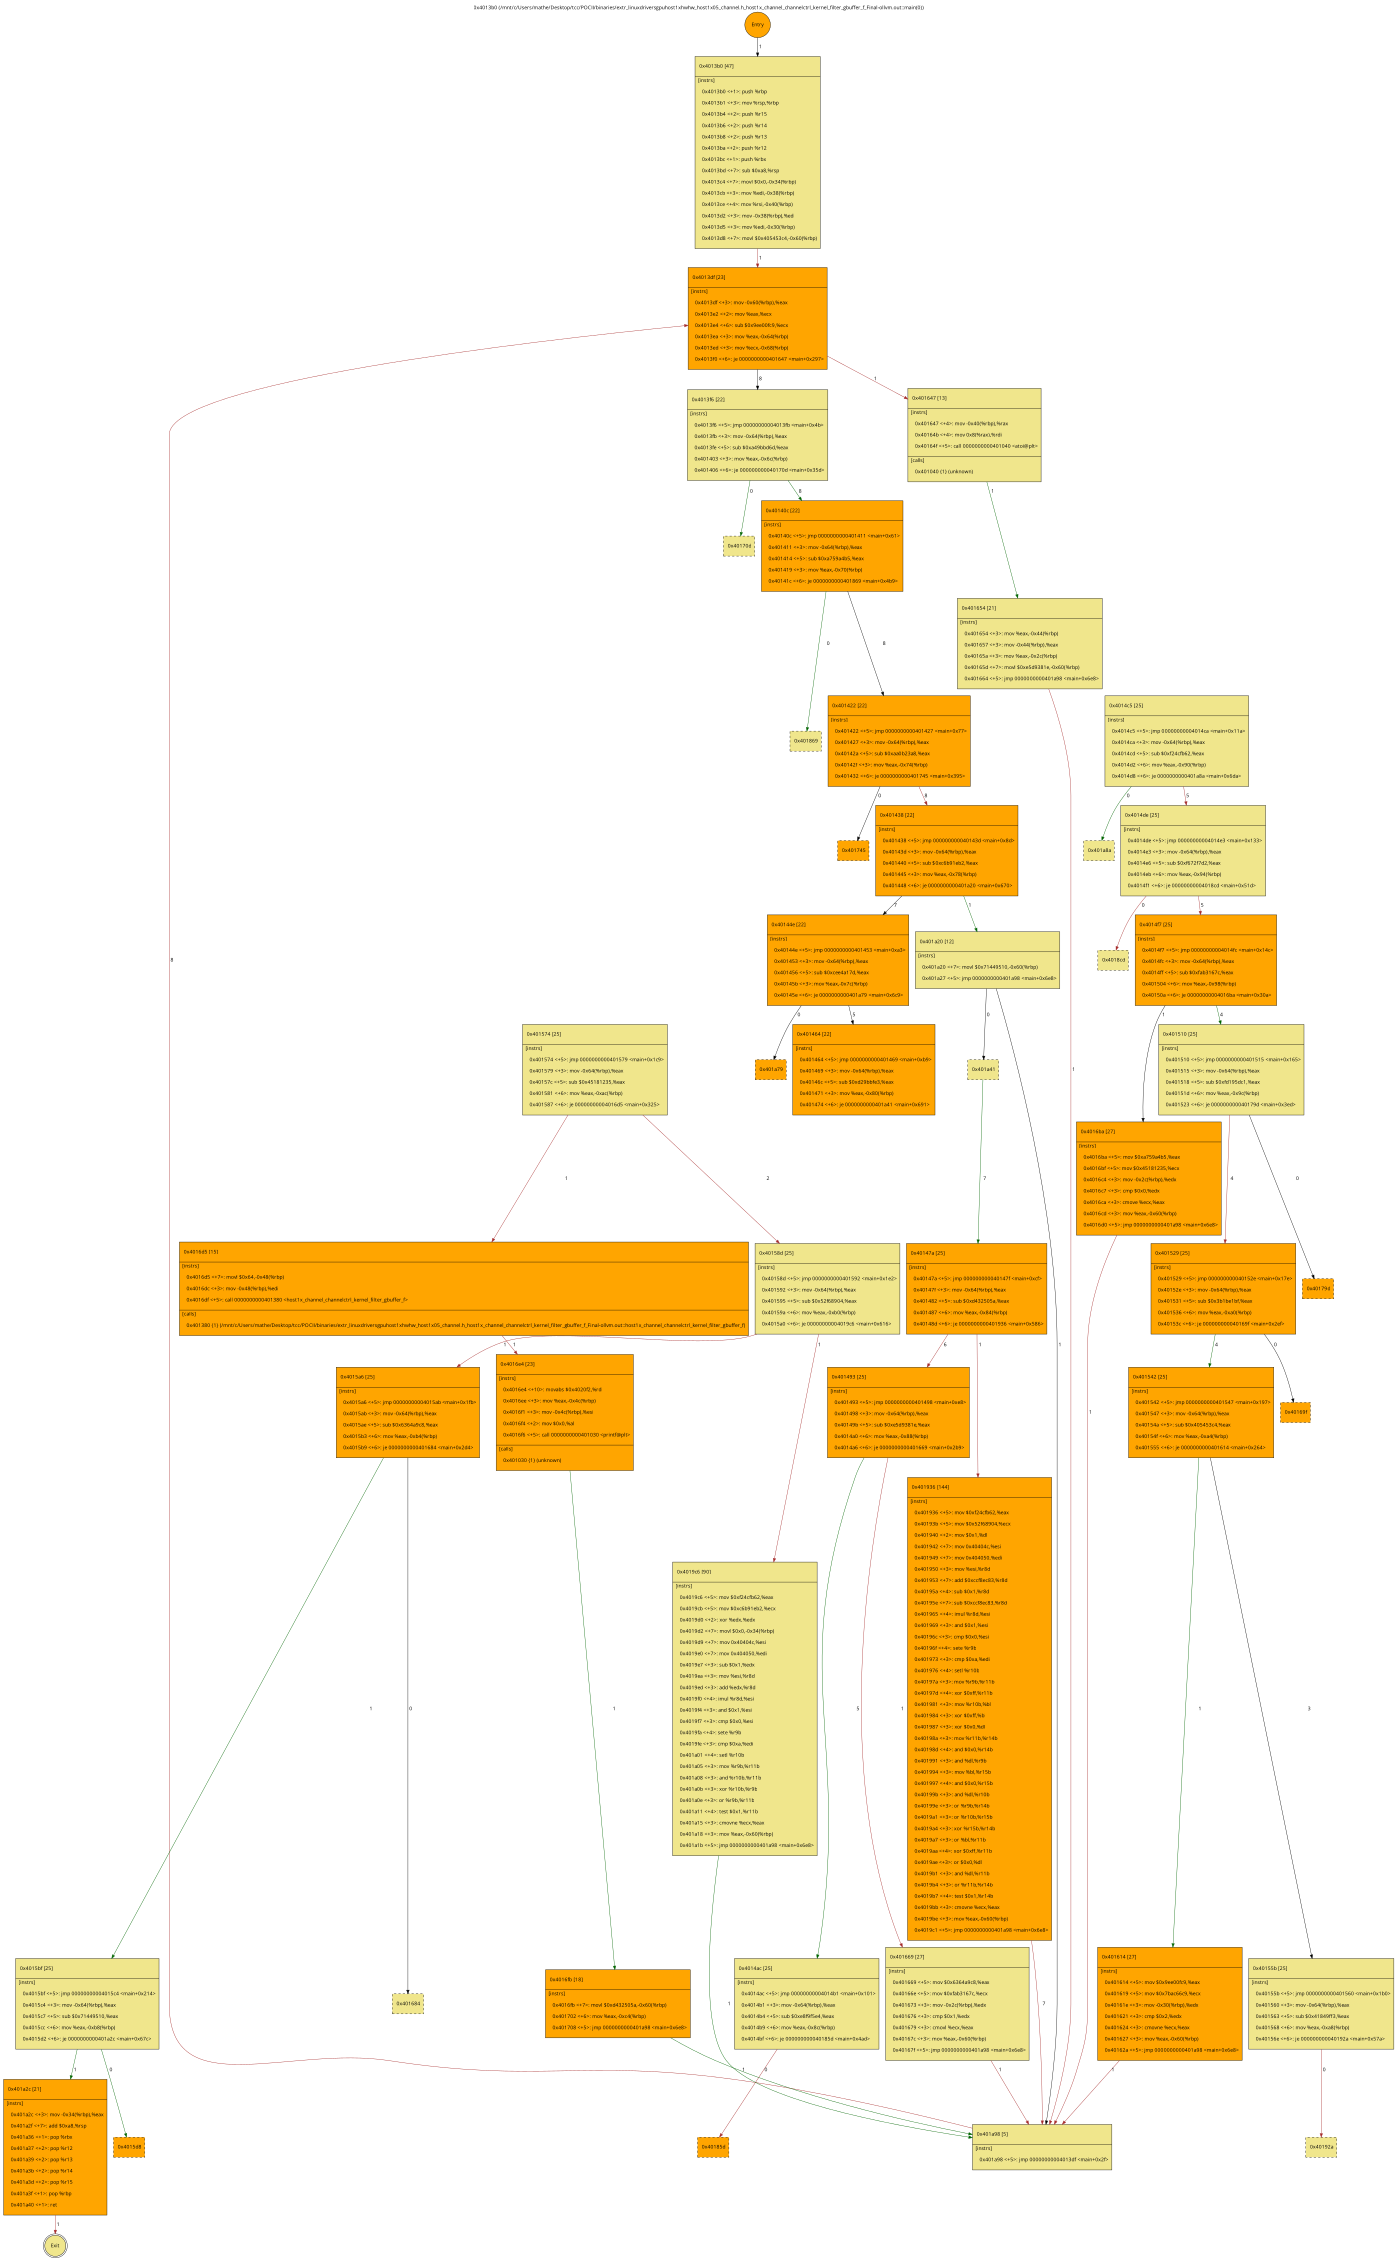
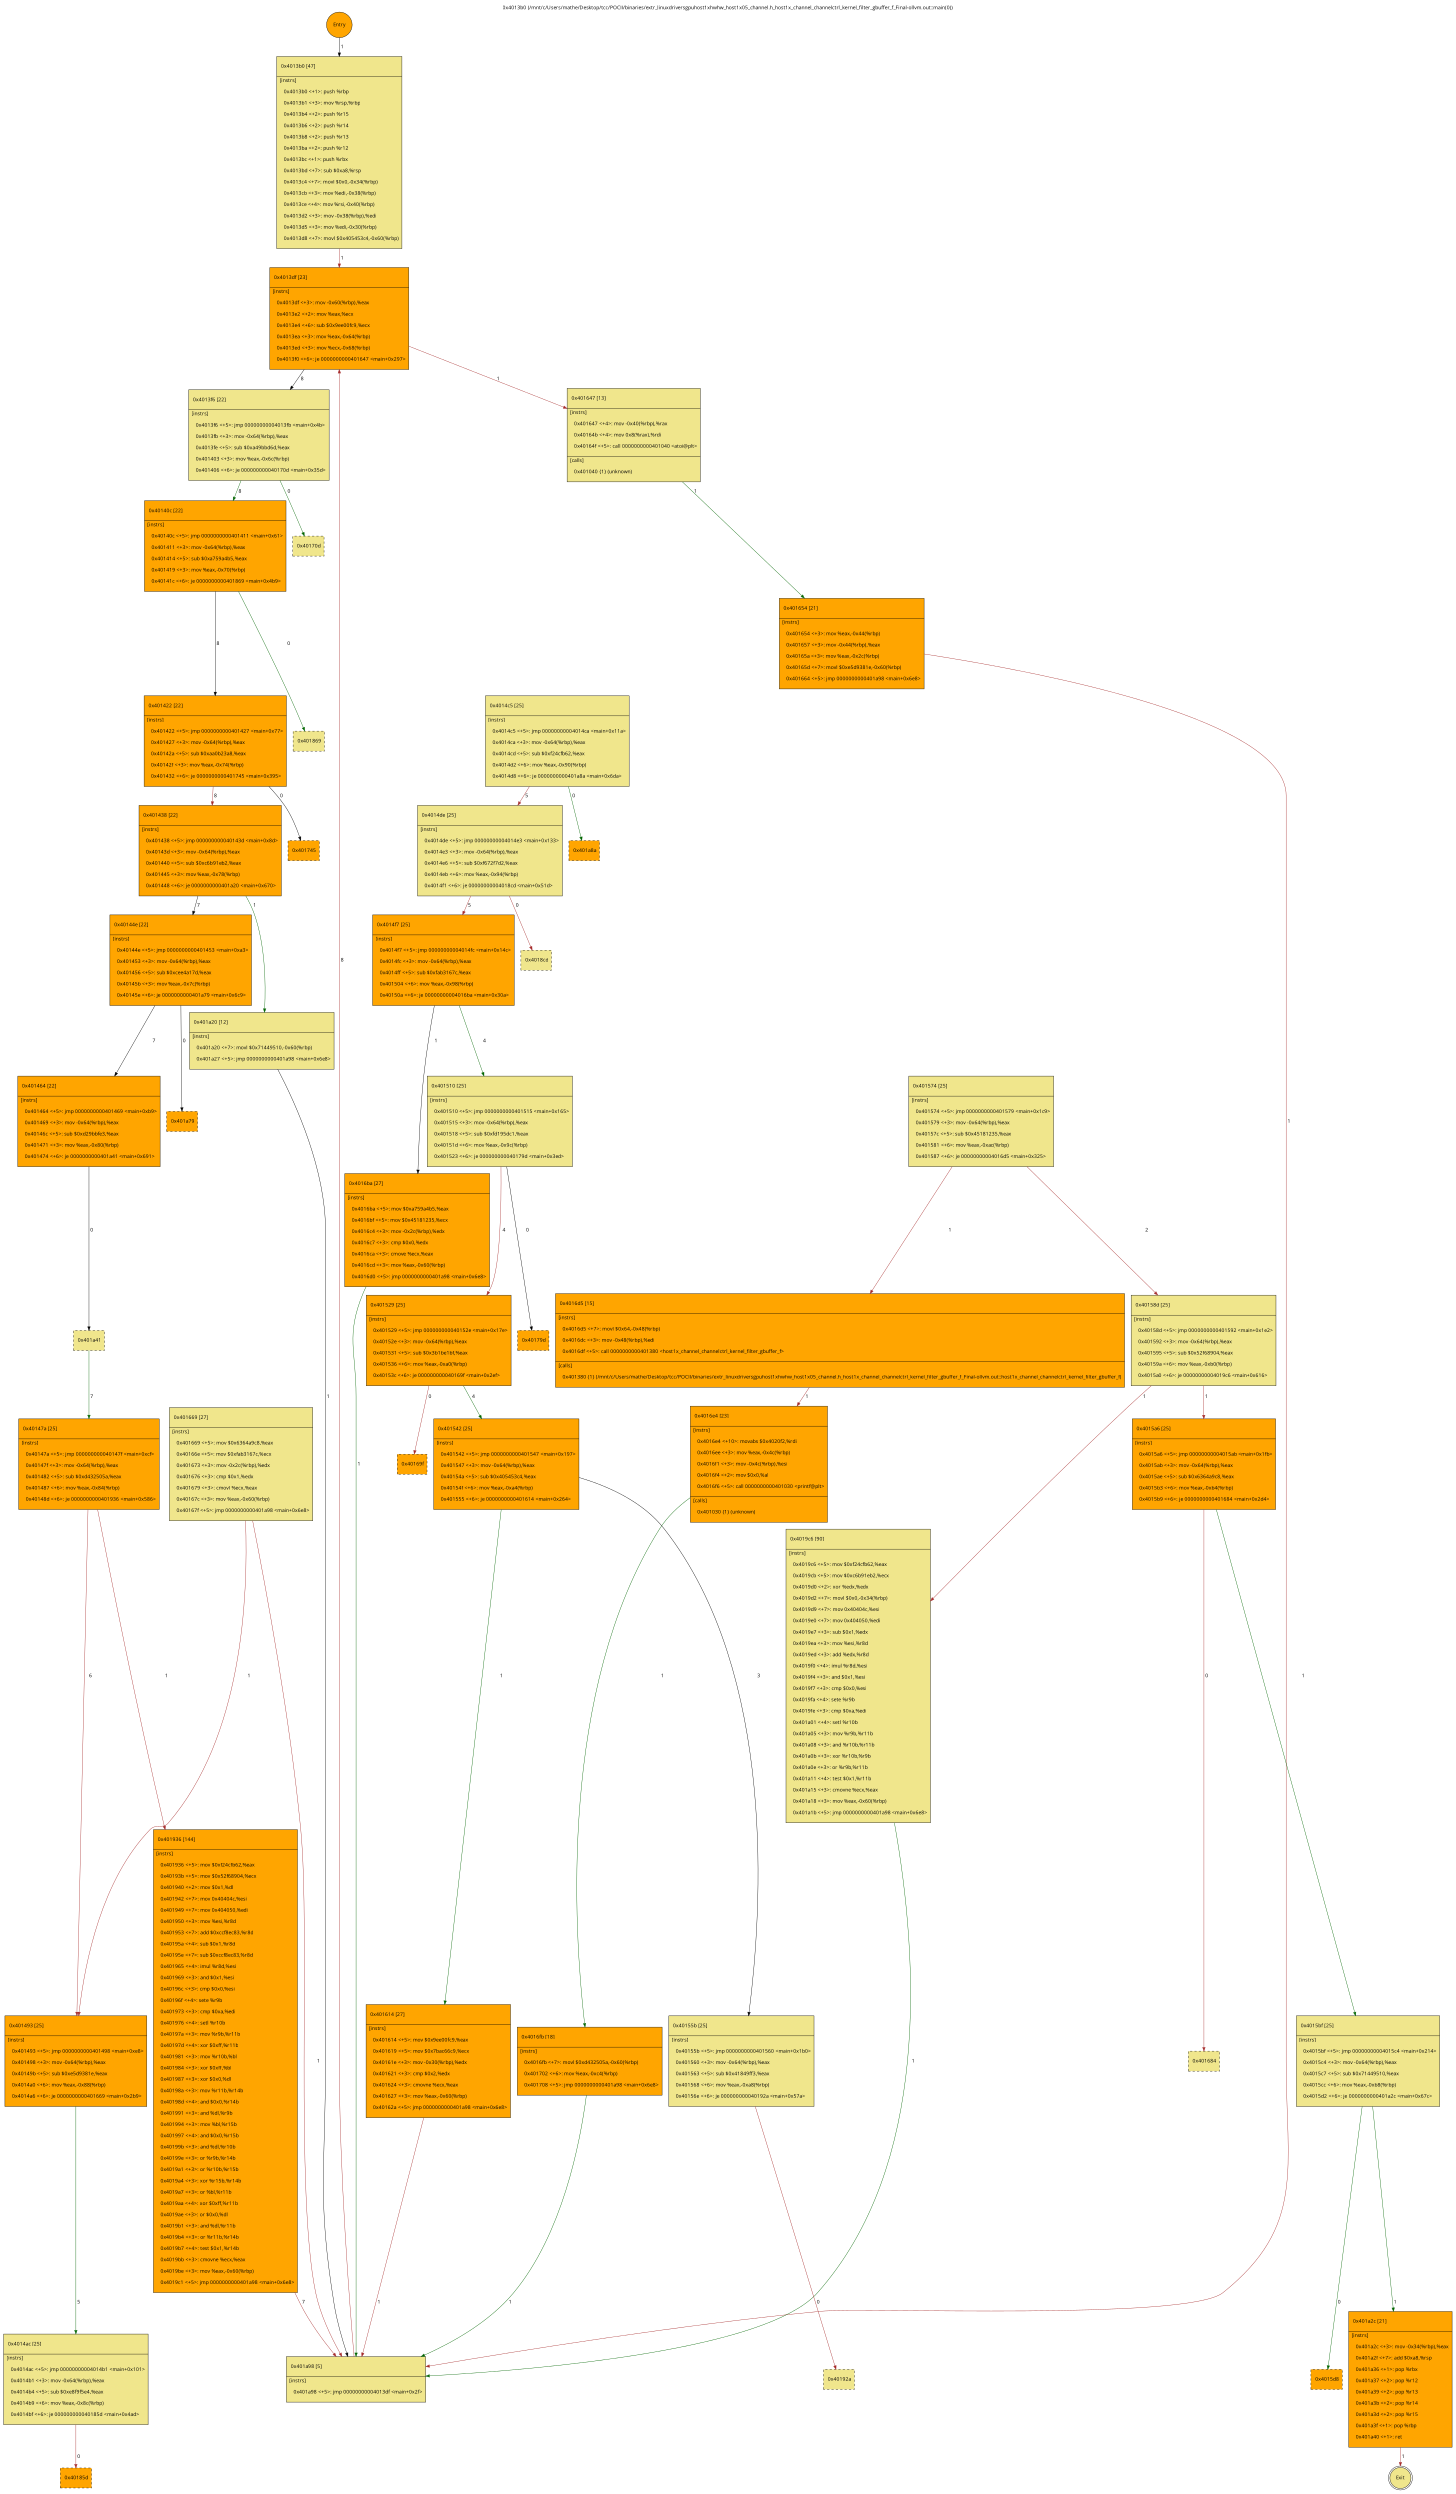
node "0x401654 [21]": fillcolor khaki -> orange
node "0x401a8a": fillcolor khaki -> orange
edge "0x40144e [22]" -> "0x401464 [22]": label " 5" -> " 7"
edge "0x401a20 [12]" -> "0x401a41": now "0x401464 [22]" -> "0x401a41"
edge "0x401529 [25]" -> "0x40169f": color black -> brown
edge "0x4016ba [27]" -> "0x401a98 [5]": color brown -> darkgreen
edge "0x401493 [25]" -> "0x401669 [27]": reversed
edge "0x4015a6 [25]" -> "0x401684": color black -> brown
